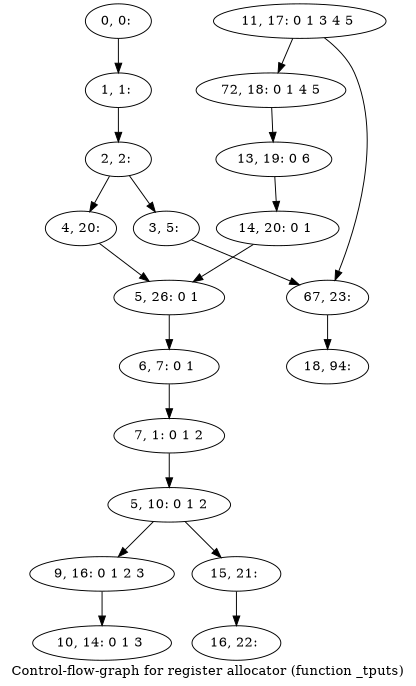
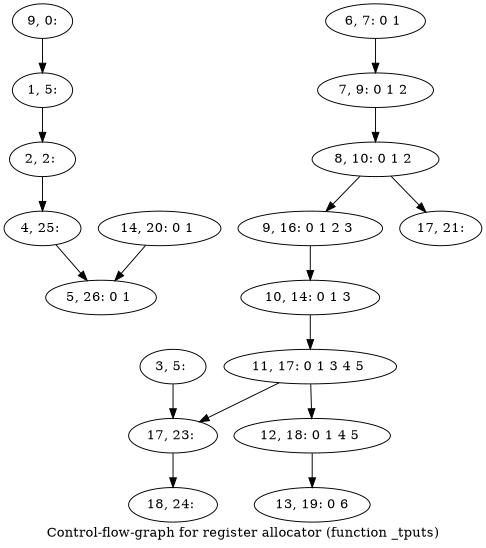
node "0, 0:": label "0, 0:" -> "9, 0:"
node "1, 1:": label "1, 1:" -> "1, 5:"
node "72, 18: 0 1 4 5": label "72, 18: 0 1 4 5" -> "12, 18: 0 1 4 5"
edge "13, 19: 0 6" -> "14, 20: 0 1": removed
edge "2, 2:" -> "3, 5:": removed
node "4, 20:": label "4, 20:" -> "4, 25:"
node "67, 23:": label "67, 23:" -> "17, 23:"
edge "5, 26: 0 1" -> "6, 7: 0 1": removed
edge "10, 14: 0 1 3" -> "11, 17: 0 1 3 4 5": added
node "18, 94:": label "18, 94:" -> "18, 24:"
node "7, 1: 0 1 2": label "7, 1: 0 1 2" -> "7, 9: 0 1 2"
node "5, 10: 0 1 2": label "5, 10: 0 1 2" -> "8, 10: 0 1 2"
node "15, 21:": label "15, 21:" -> "17, 21:"
node "16, 22:": removed
